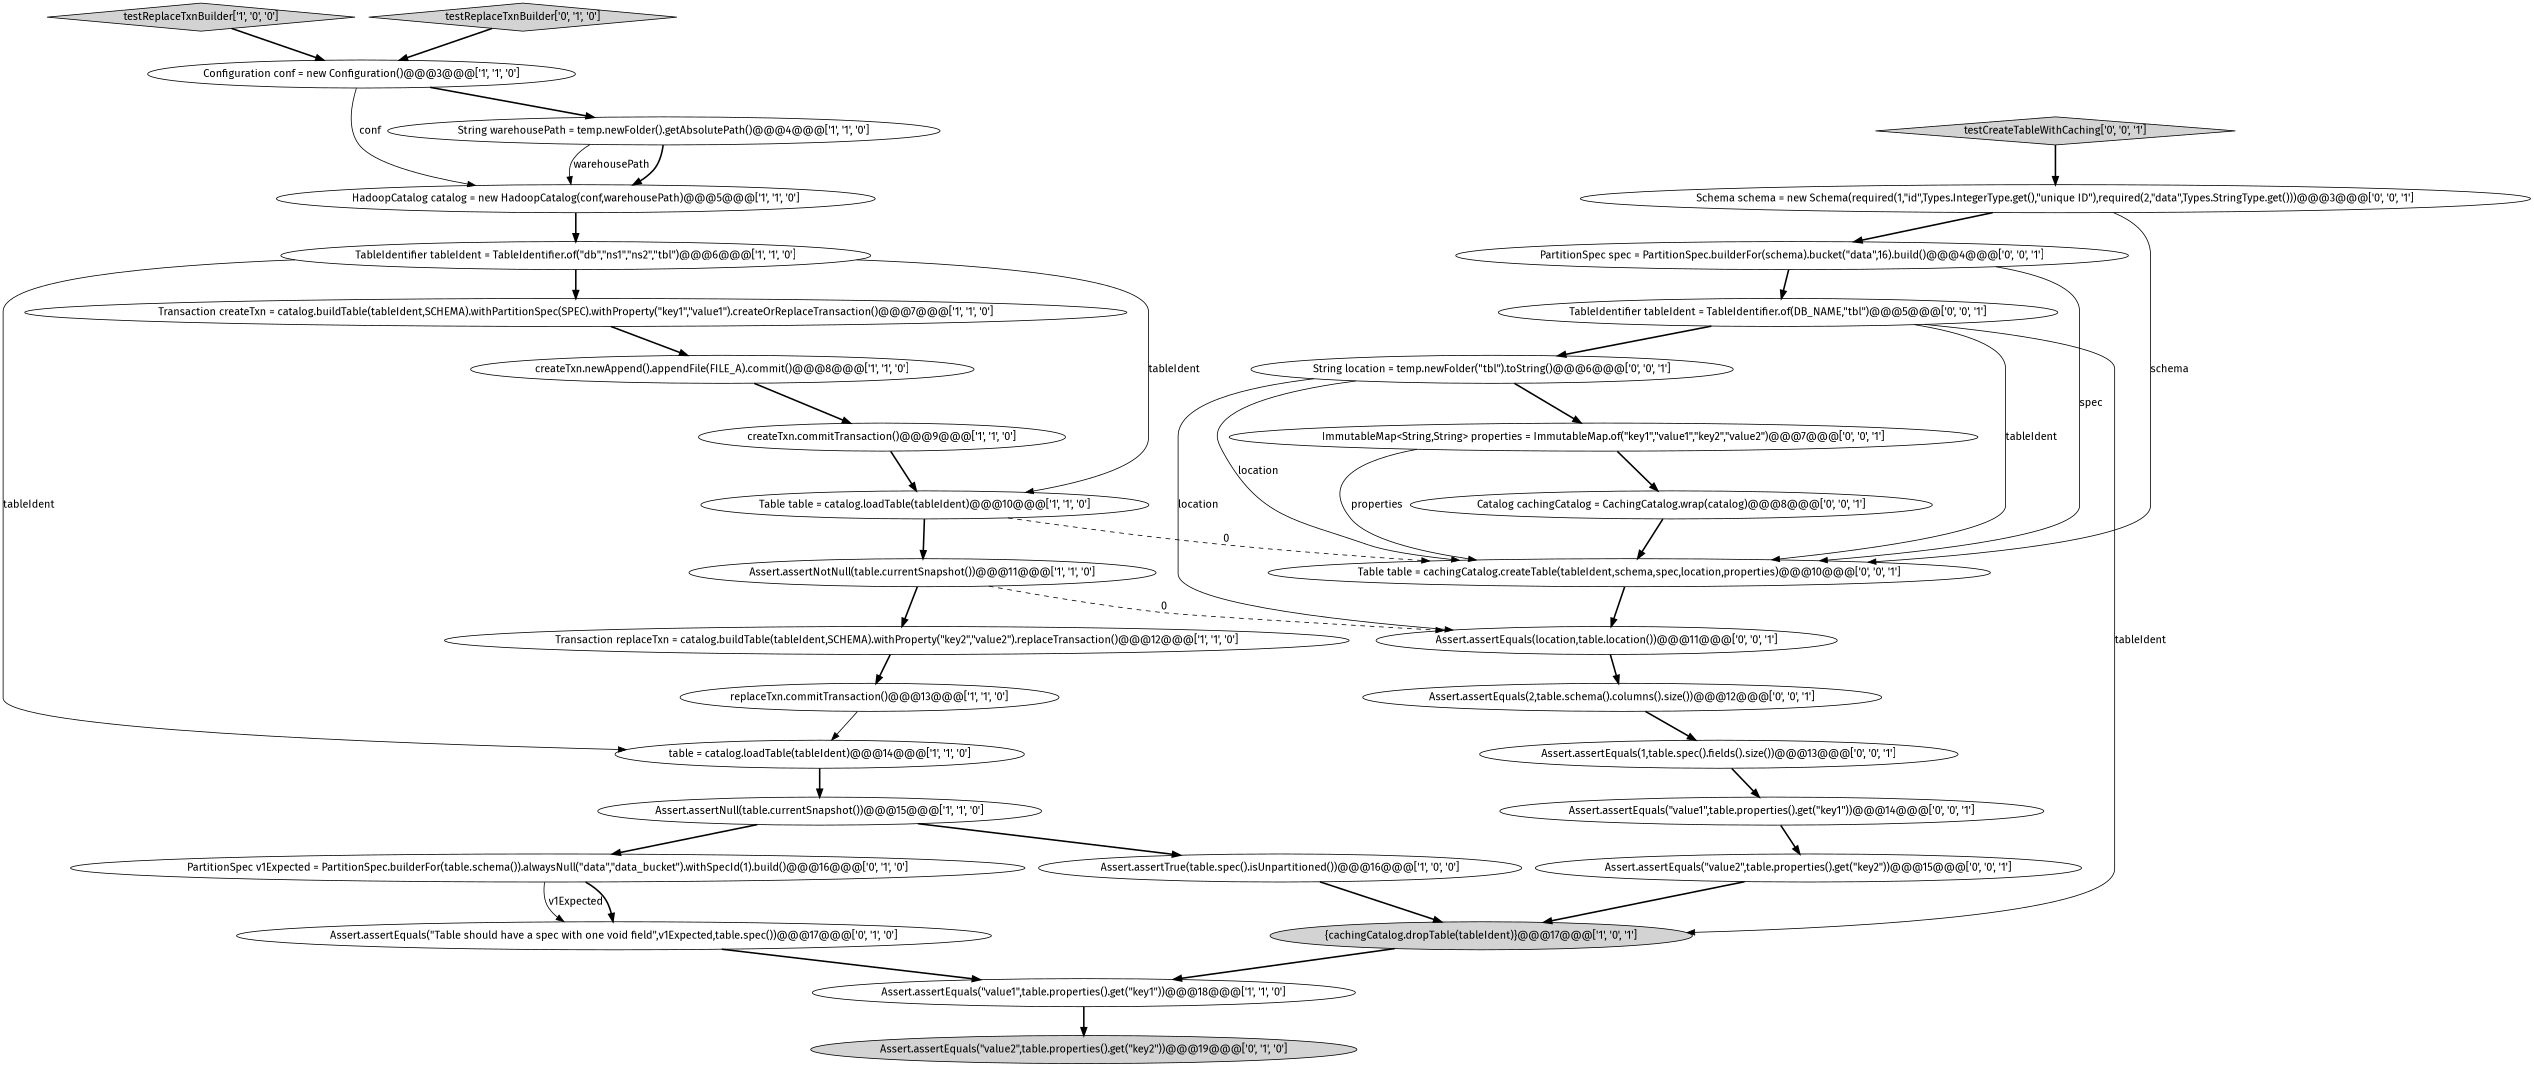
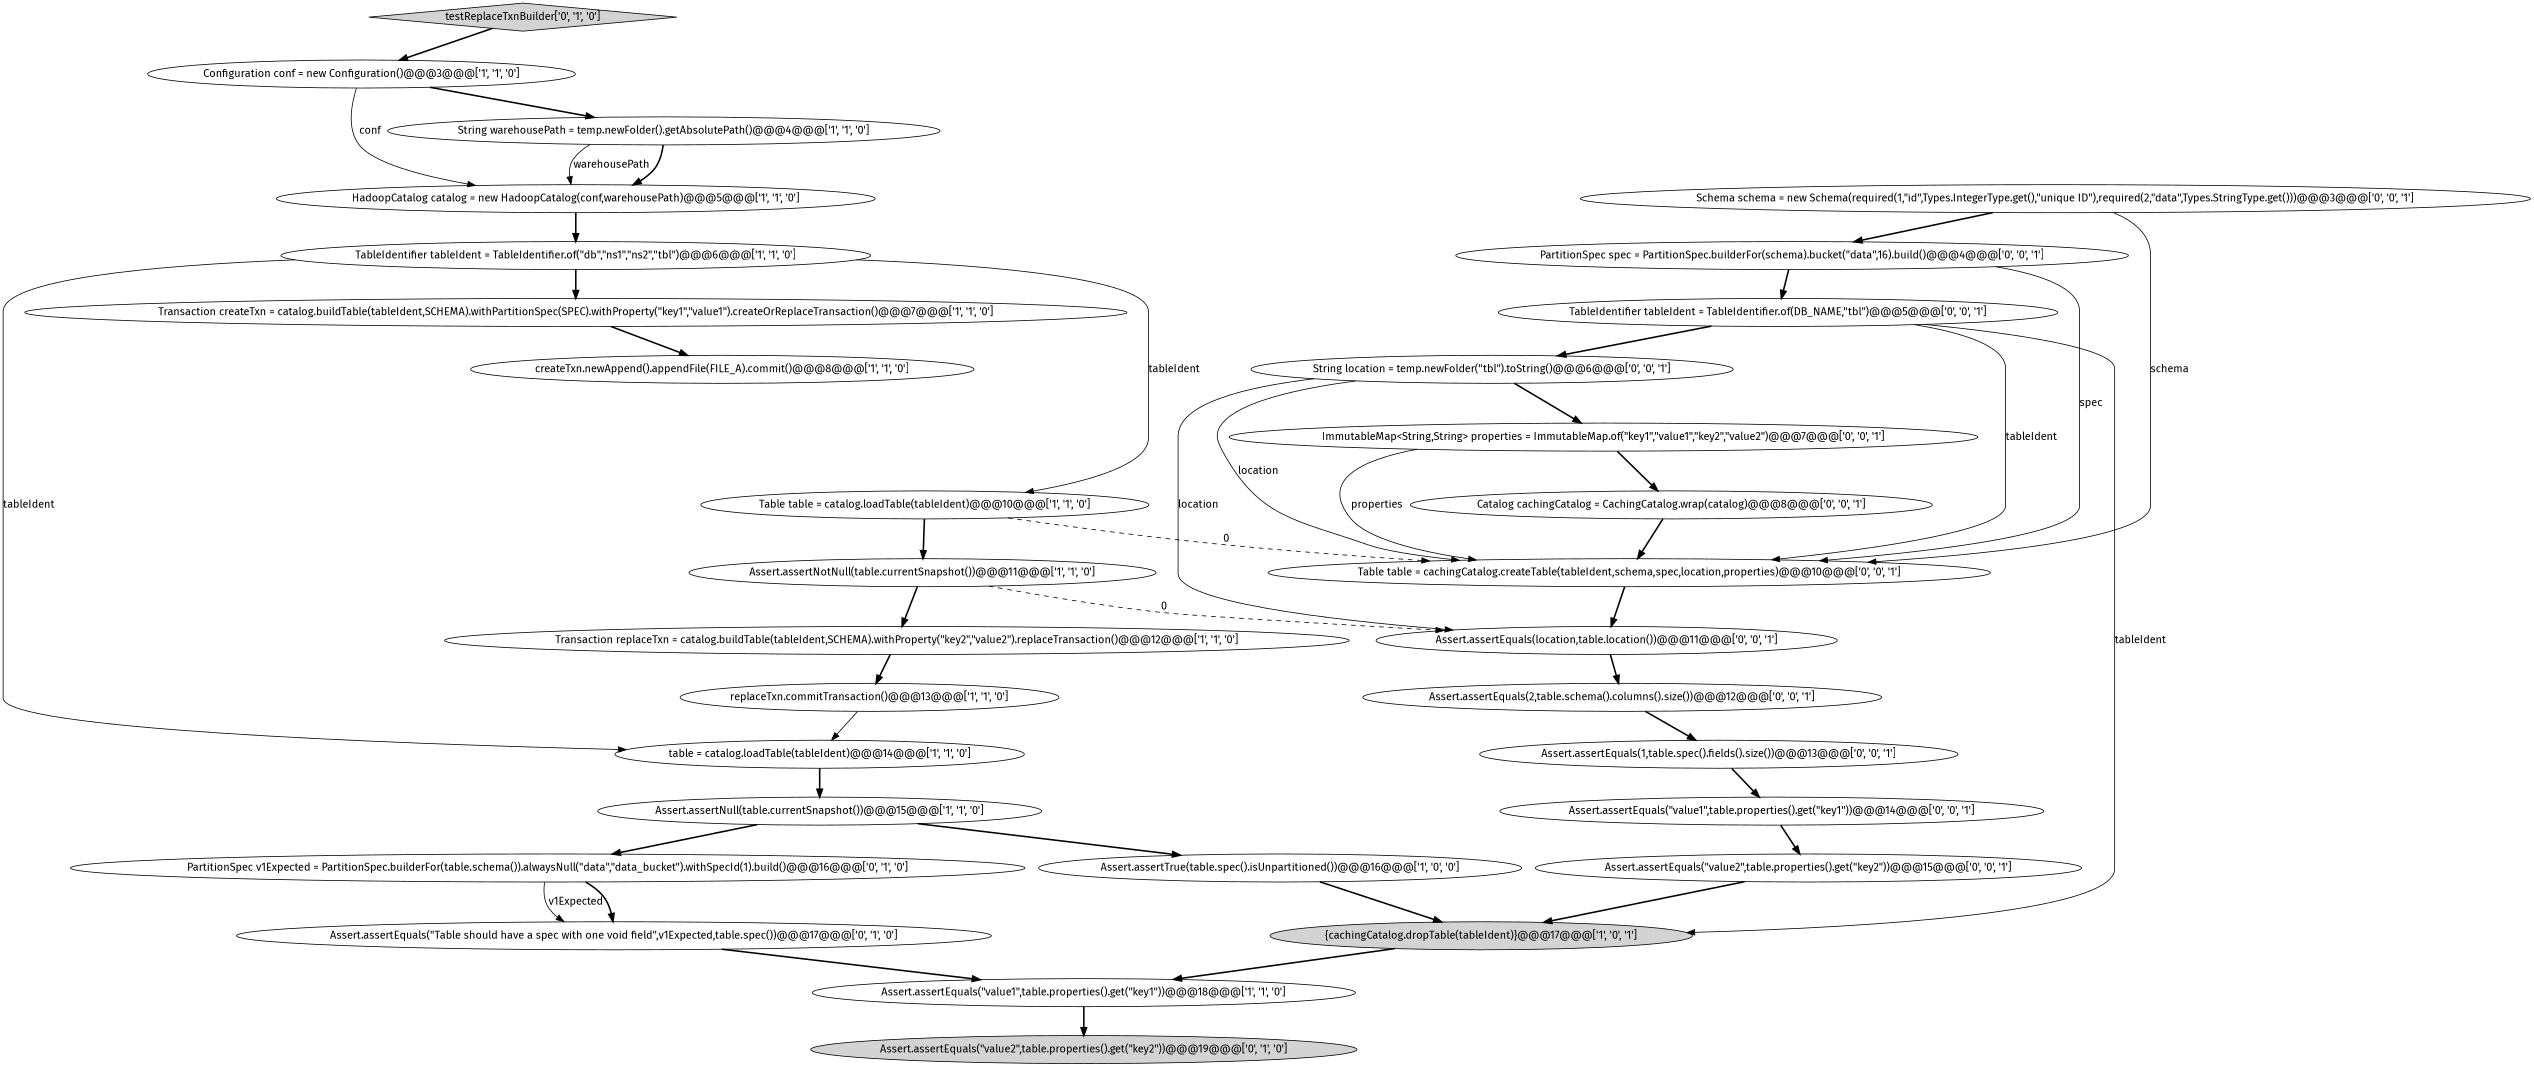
node "testReplaceTxnBuilder['1', '0', '0']": removed
node "testCreateTableWithCaching['0', '0', '1']": removed
node "createTxn.commitTransaction()@@@9@@@['1', '1', '0']": removed
